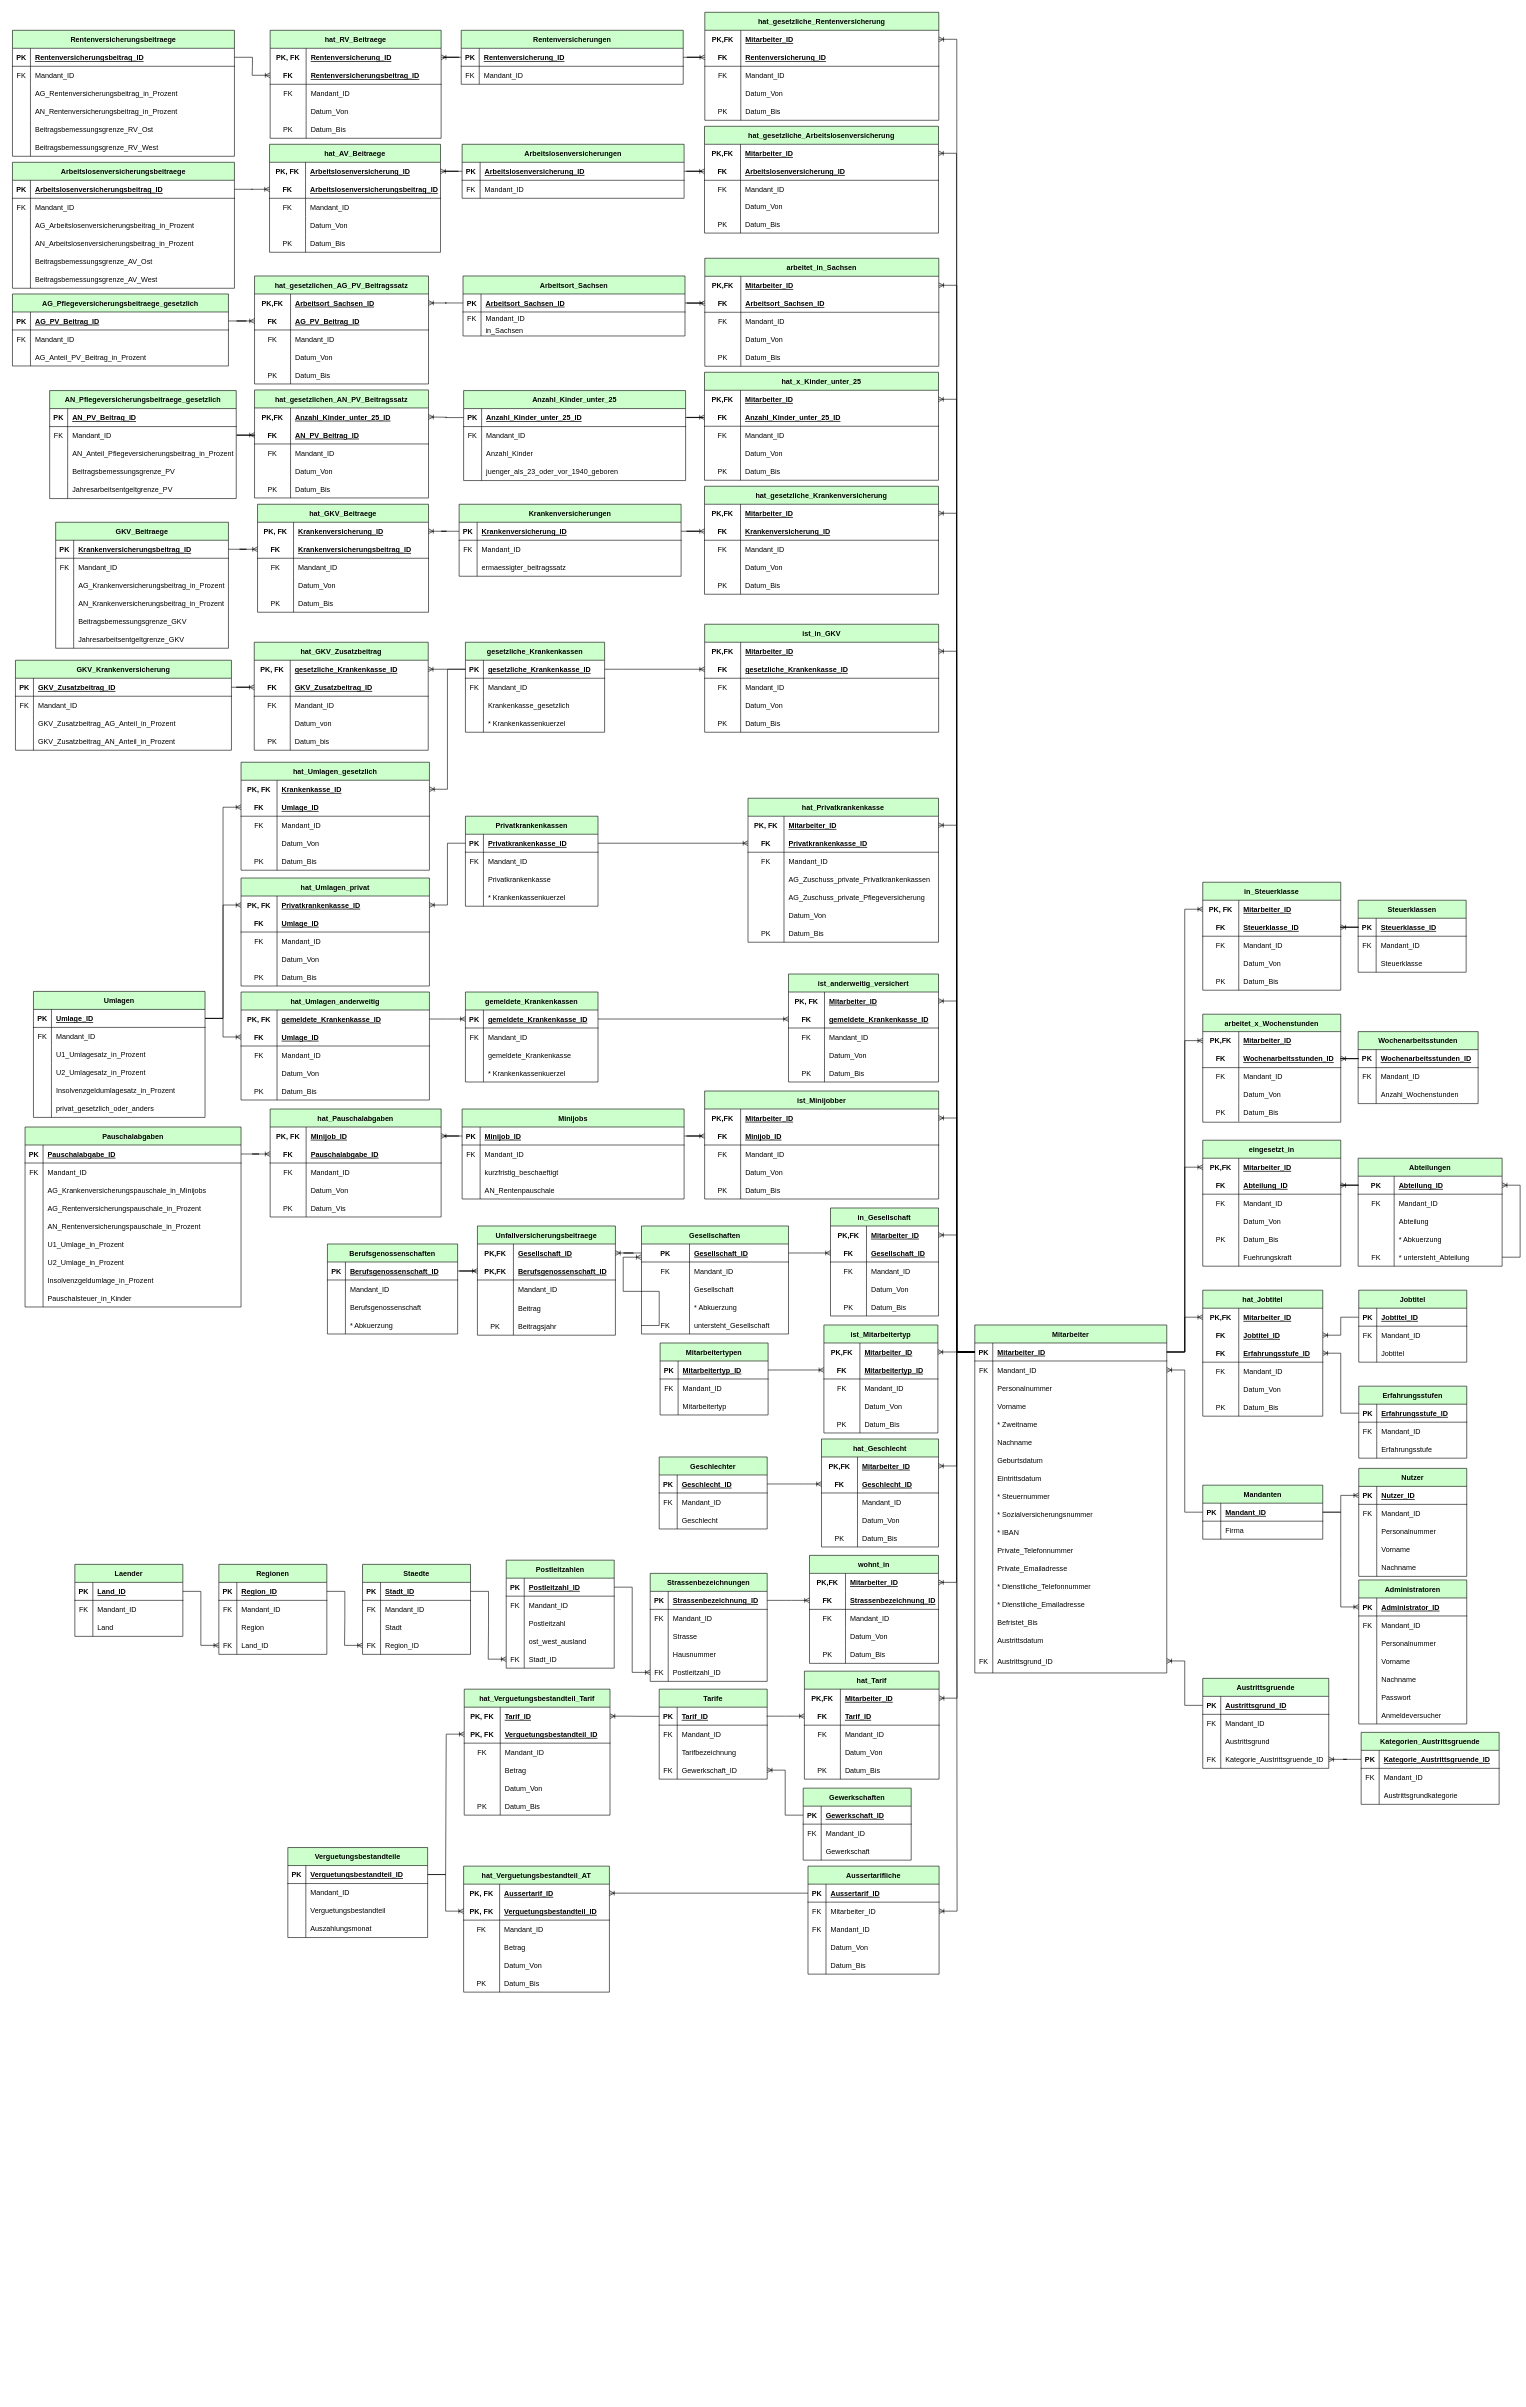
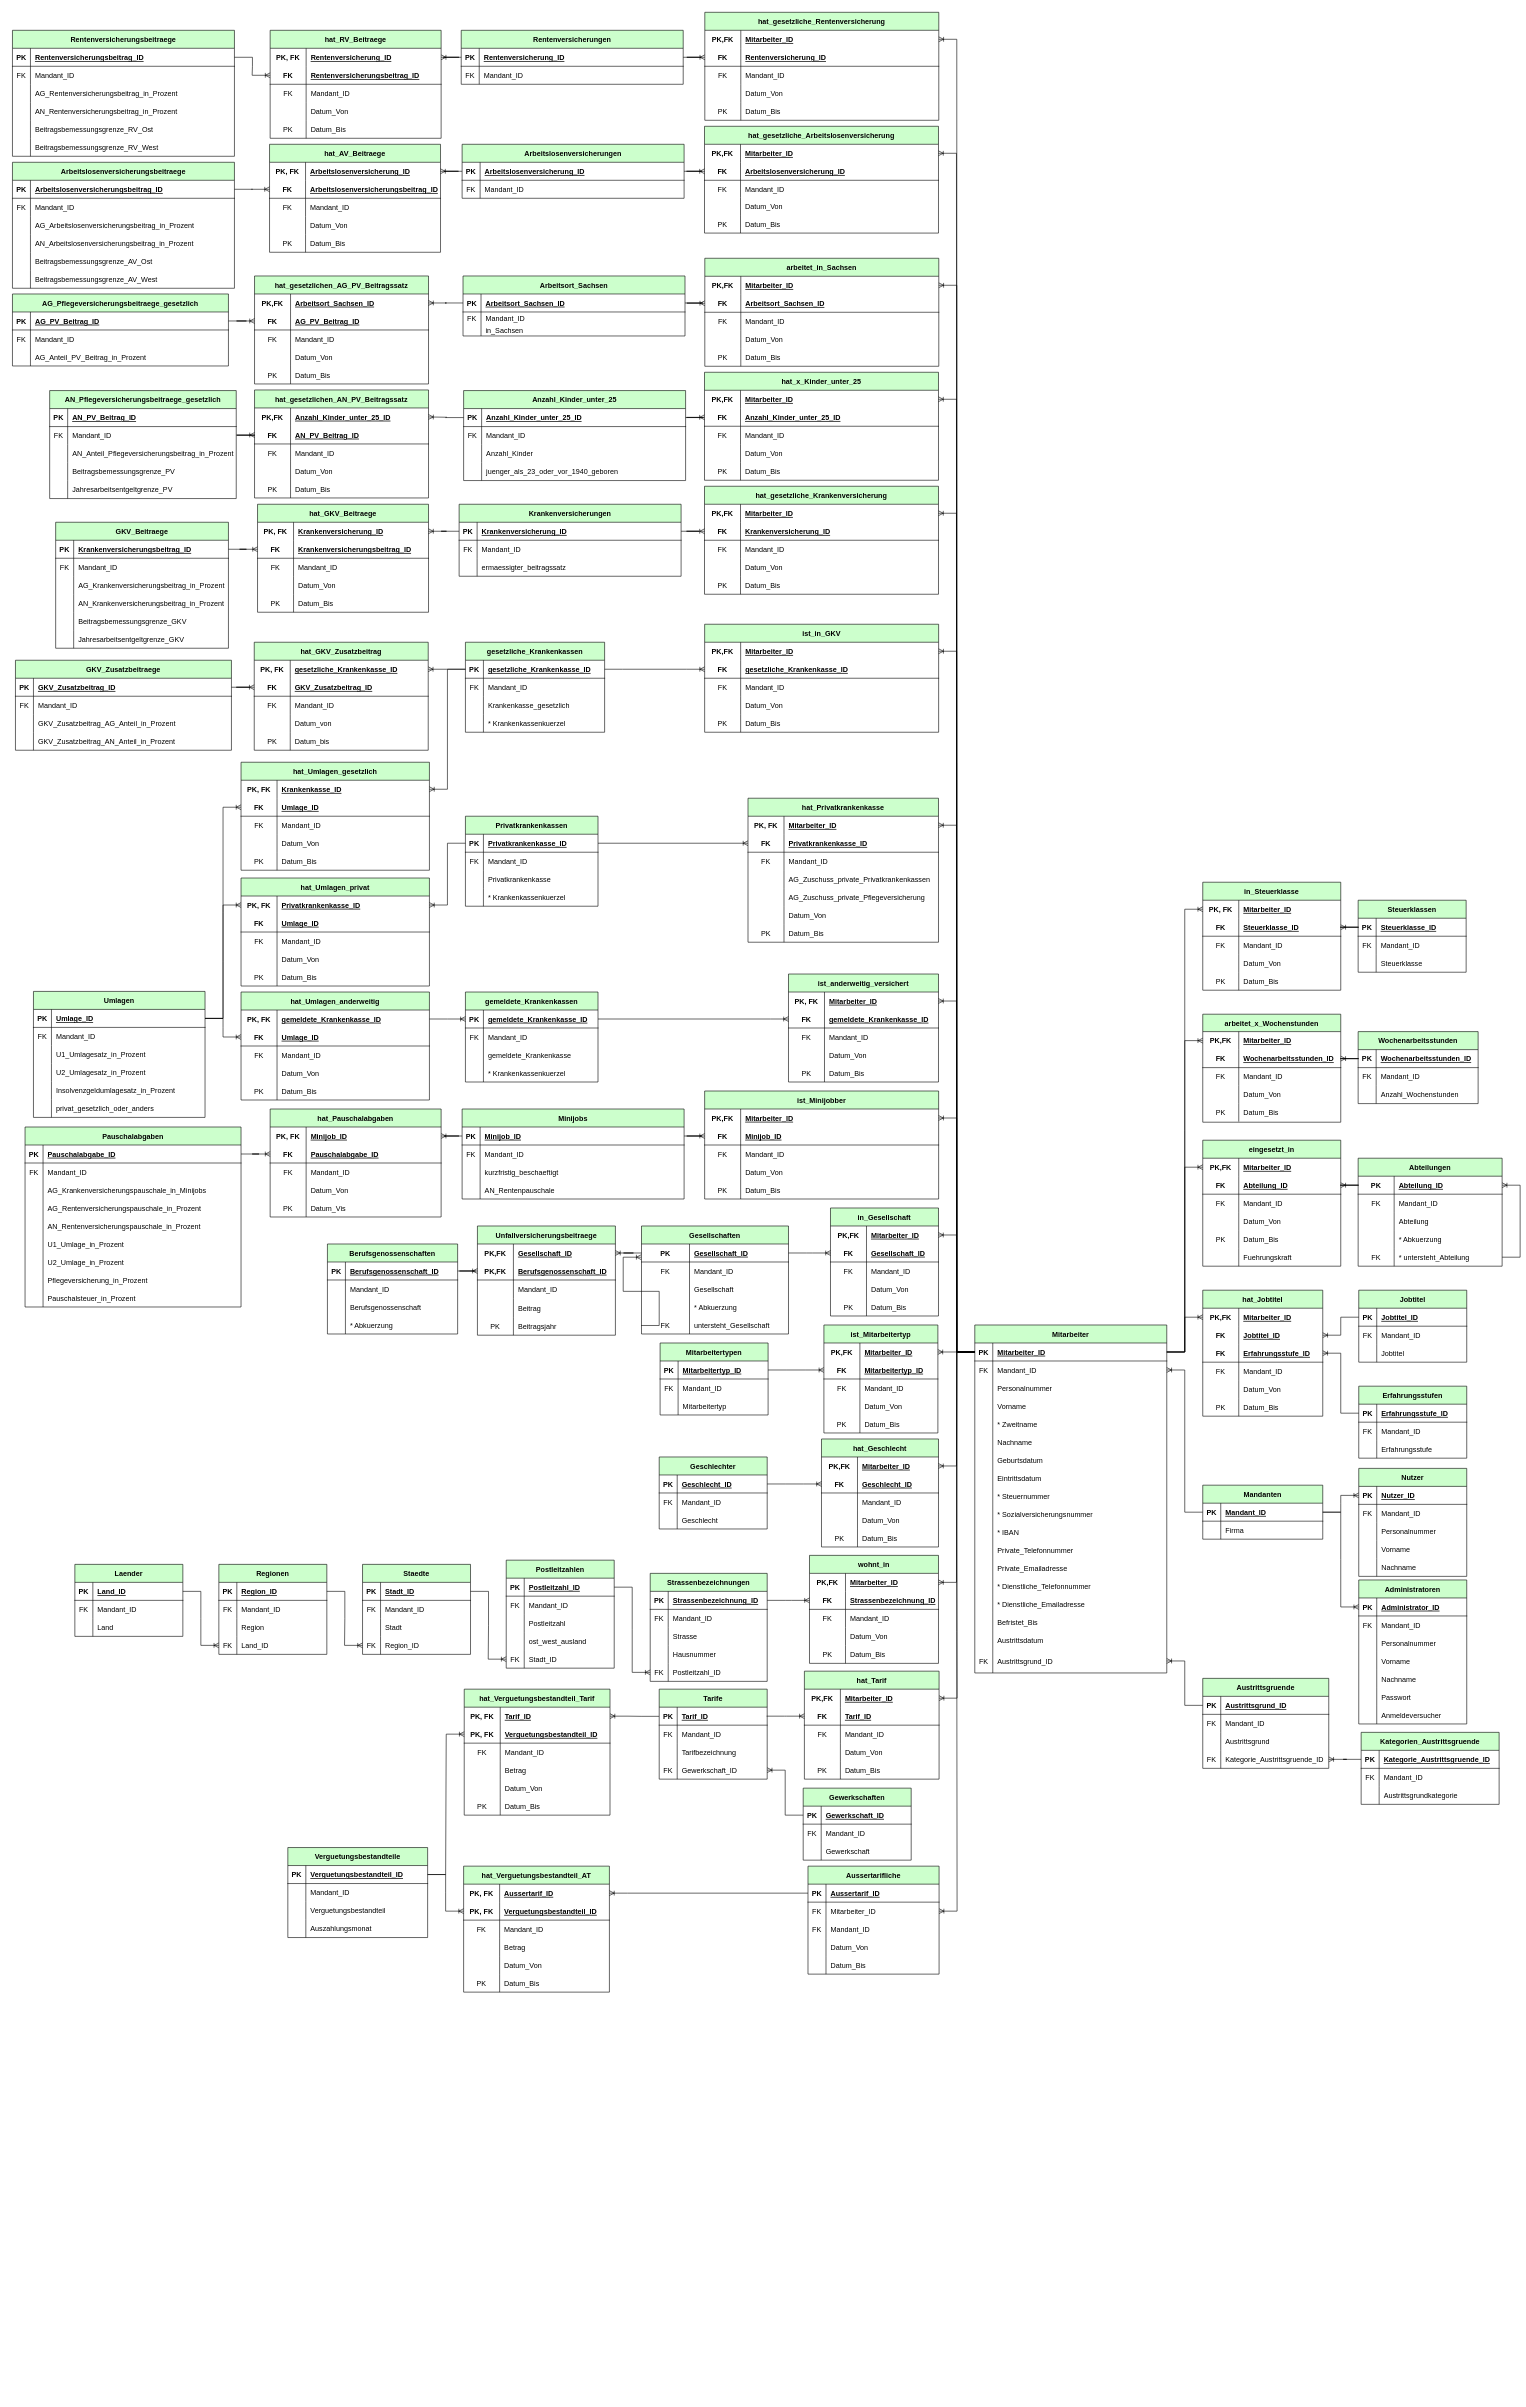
node "GKV_Krankenversicherung": label "GKV_Krankenversicherung" -> "GKV_Zusatzbeitraege"
node "Insolvenzgeldumlage_in_Prozent": label "Insolvenzgeldumlage_in_Prozent" -> "Pflegeversicherung_in_Prozent"
node "Pauschalsteuer_in_Kinder": label "Pauschalsteuer_in_Kinder" -> "Pauschalsteuer_in_Prozent"
